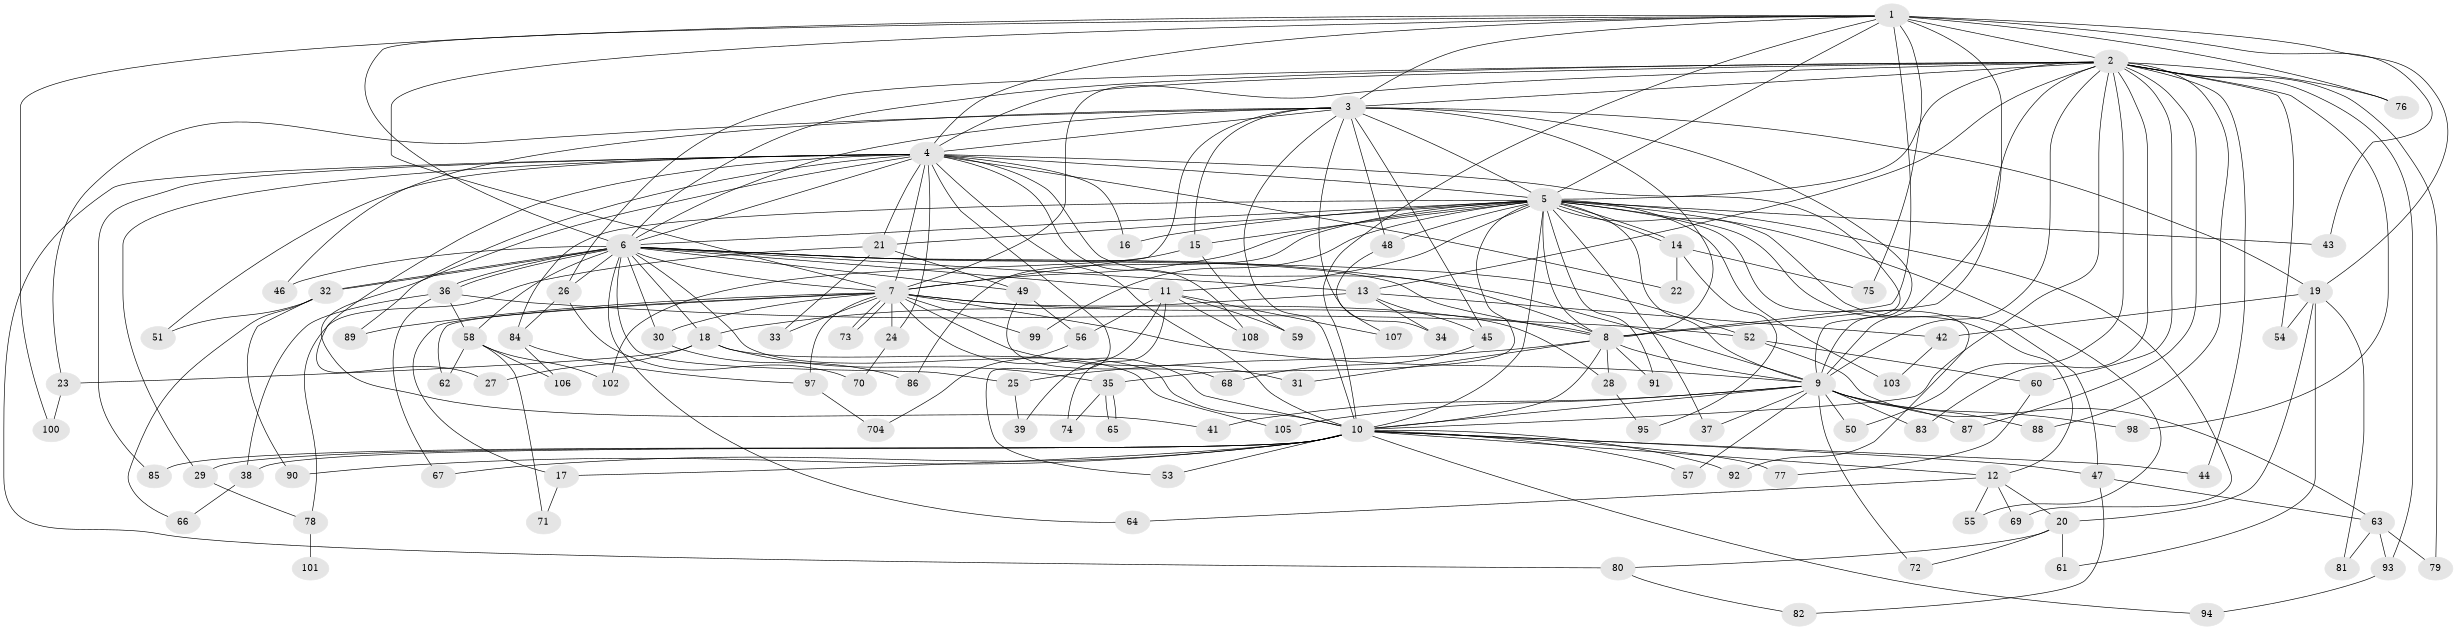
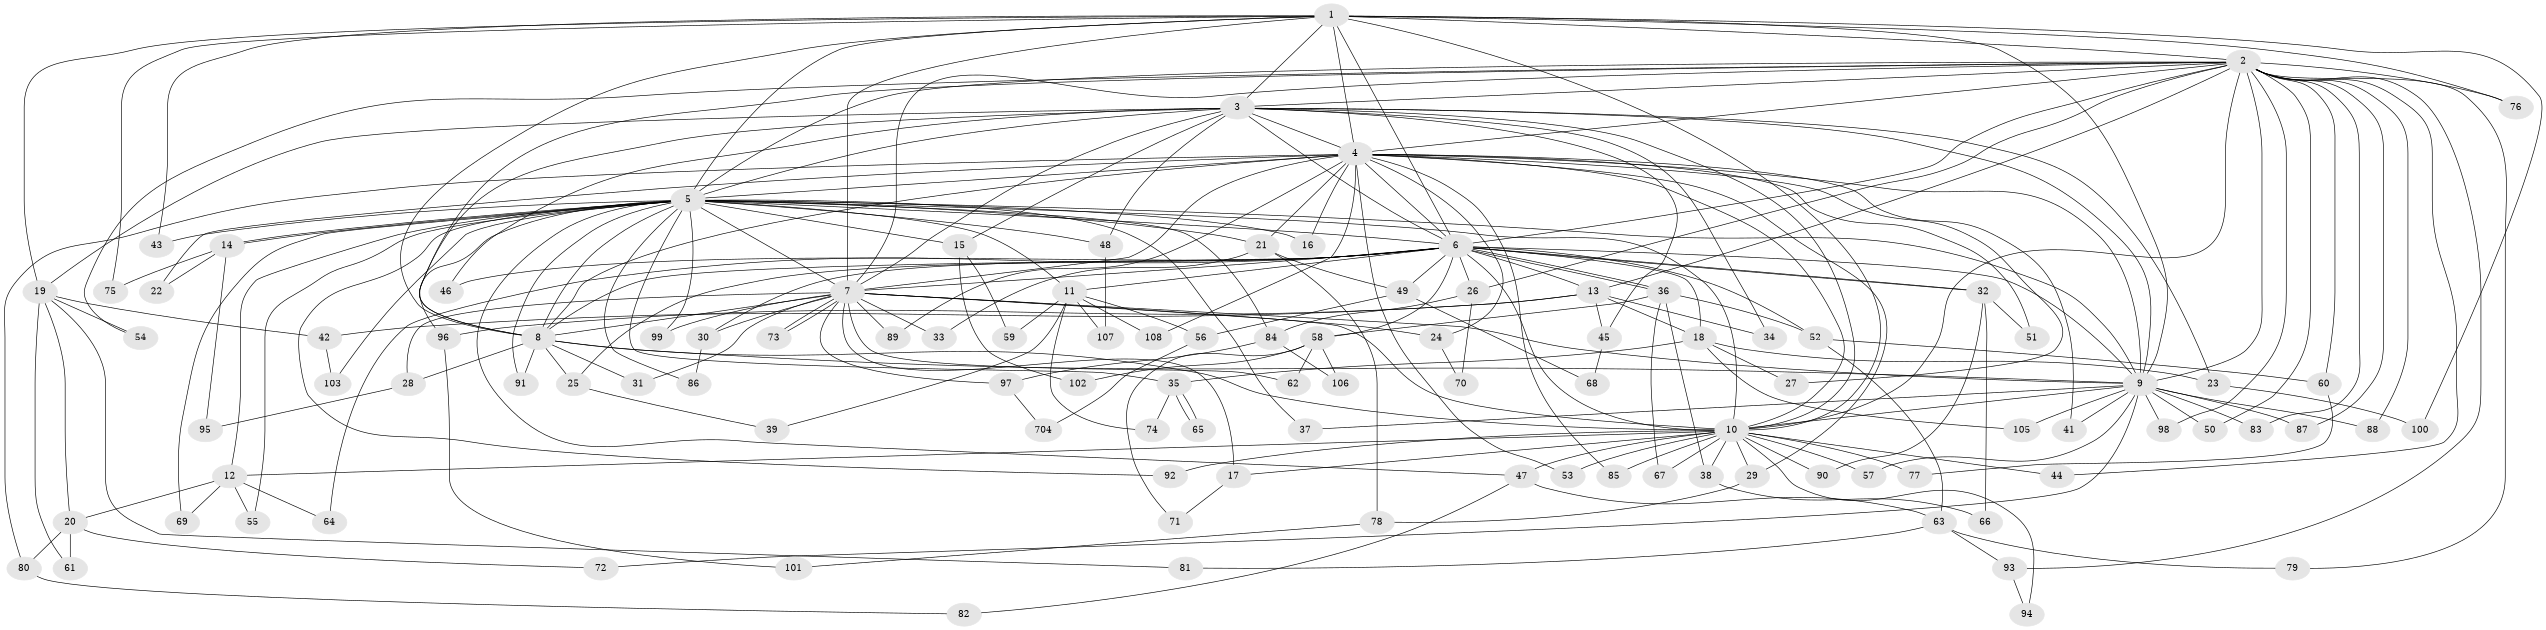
node "96": added
